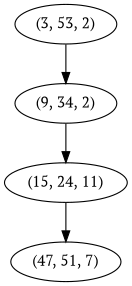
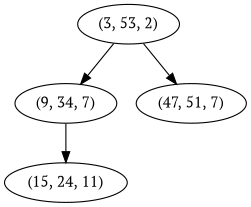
node "(9, 34, 2)": label "(9, 34, 2)" -> "(9, 34, 7)"
edge "(15, 24, 11)" -> "(47, 51, 7)": now "(3, 53, 2)" -> "(47, 51, 7)"
